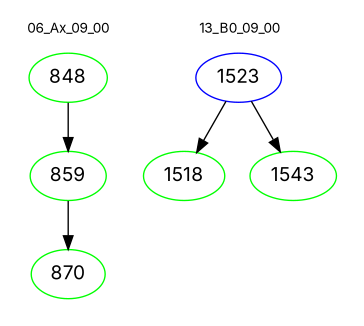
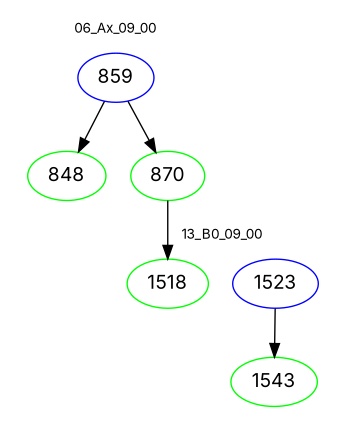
edge "848" -> "859": reversed
edge "1523" -> "1518": now "870" -> "1518"
node "859": color green -> blue
